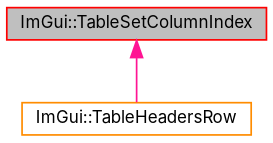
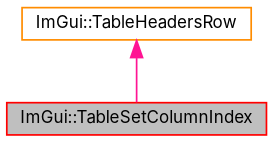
edge "ImGui::TableHeadersRow" -> "ImGui::TableSetColumnIndex": reversed
